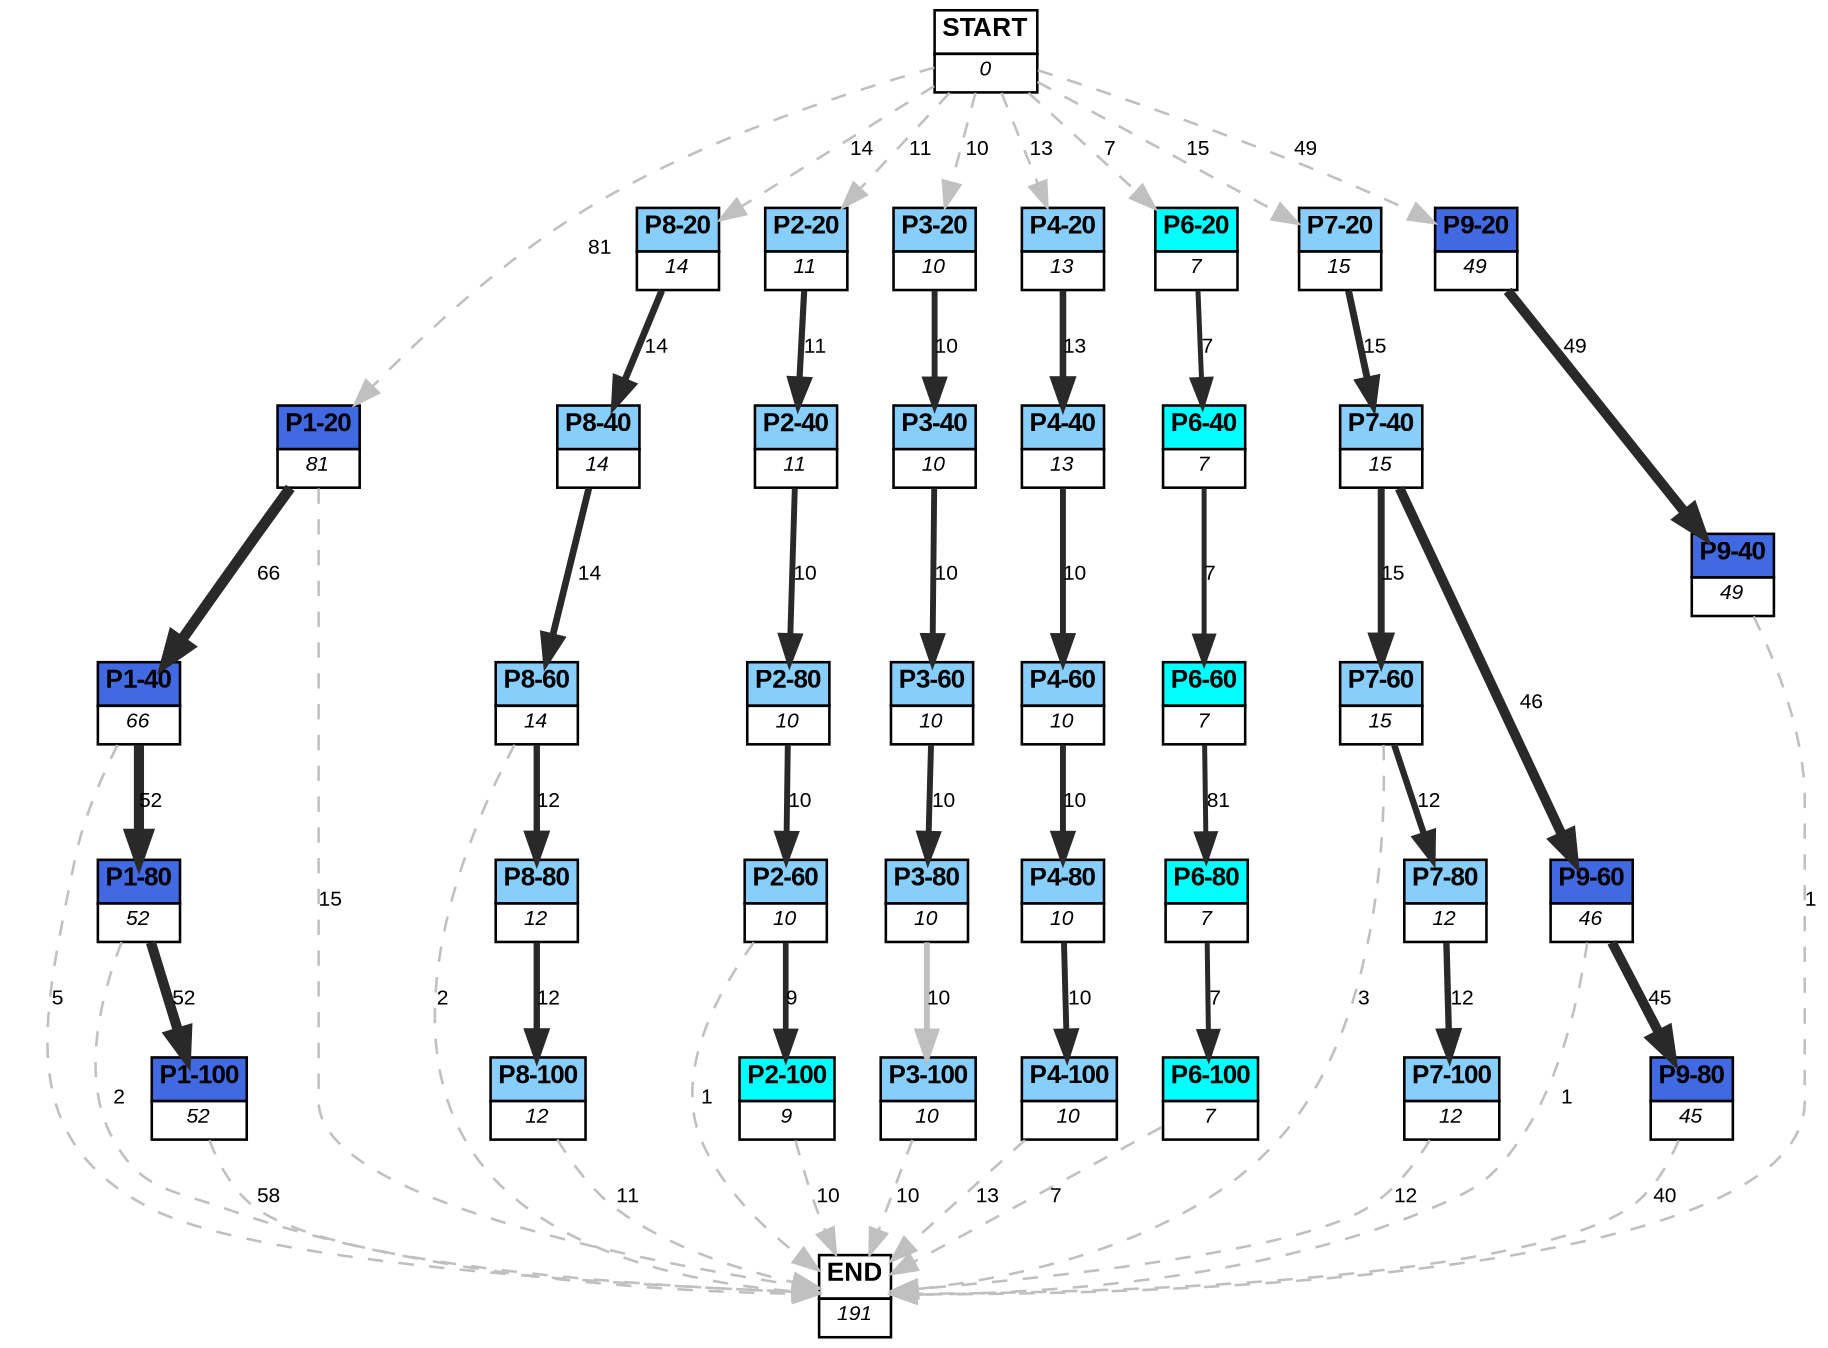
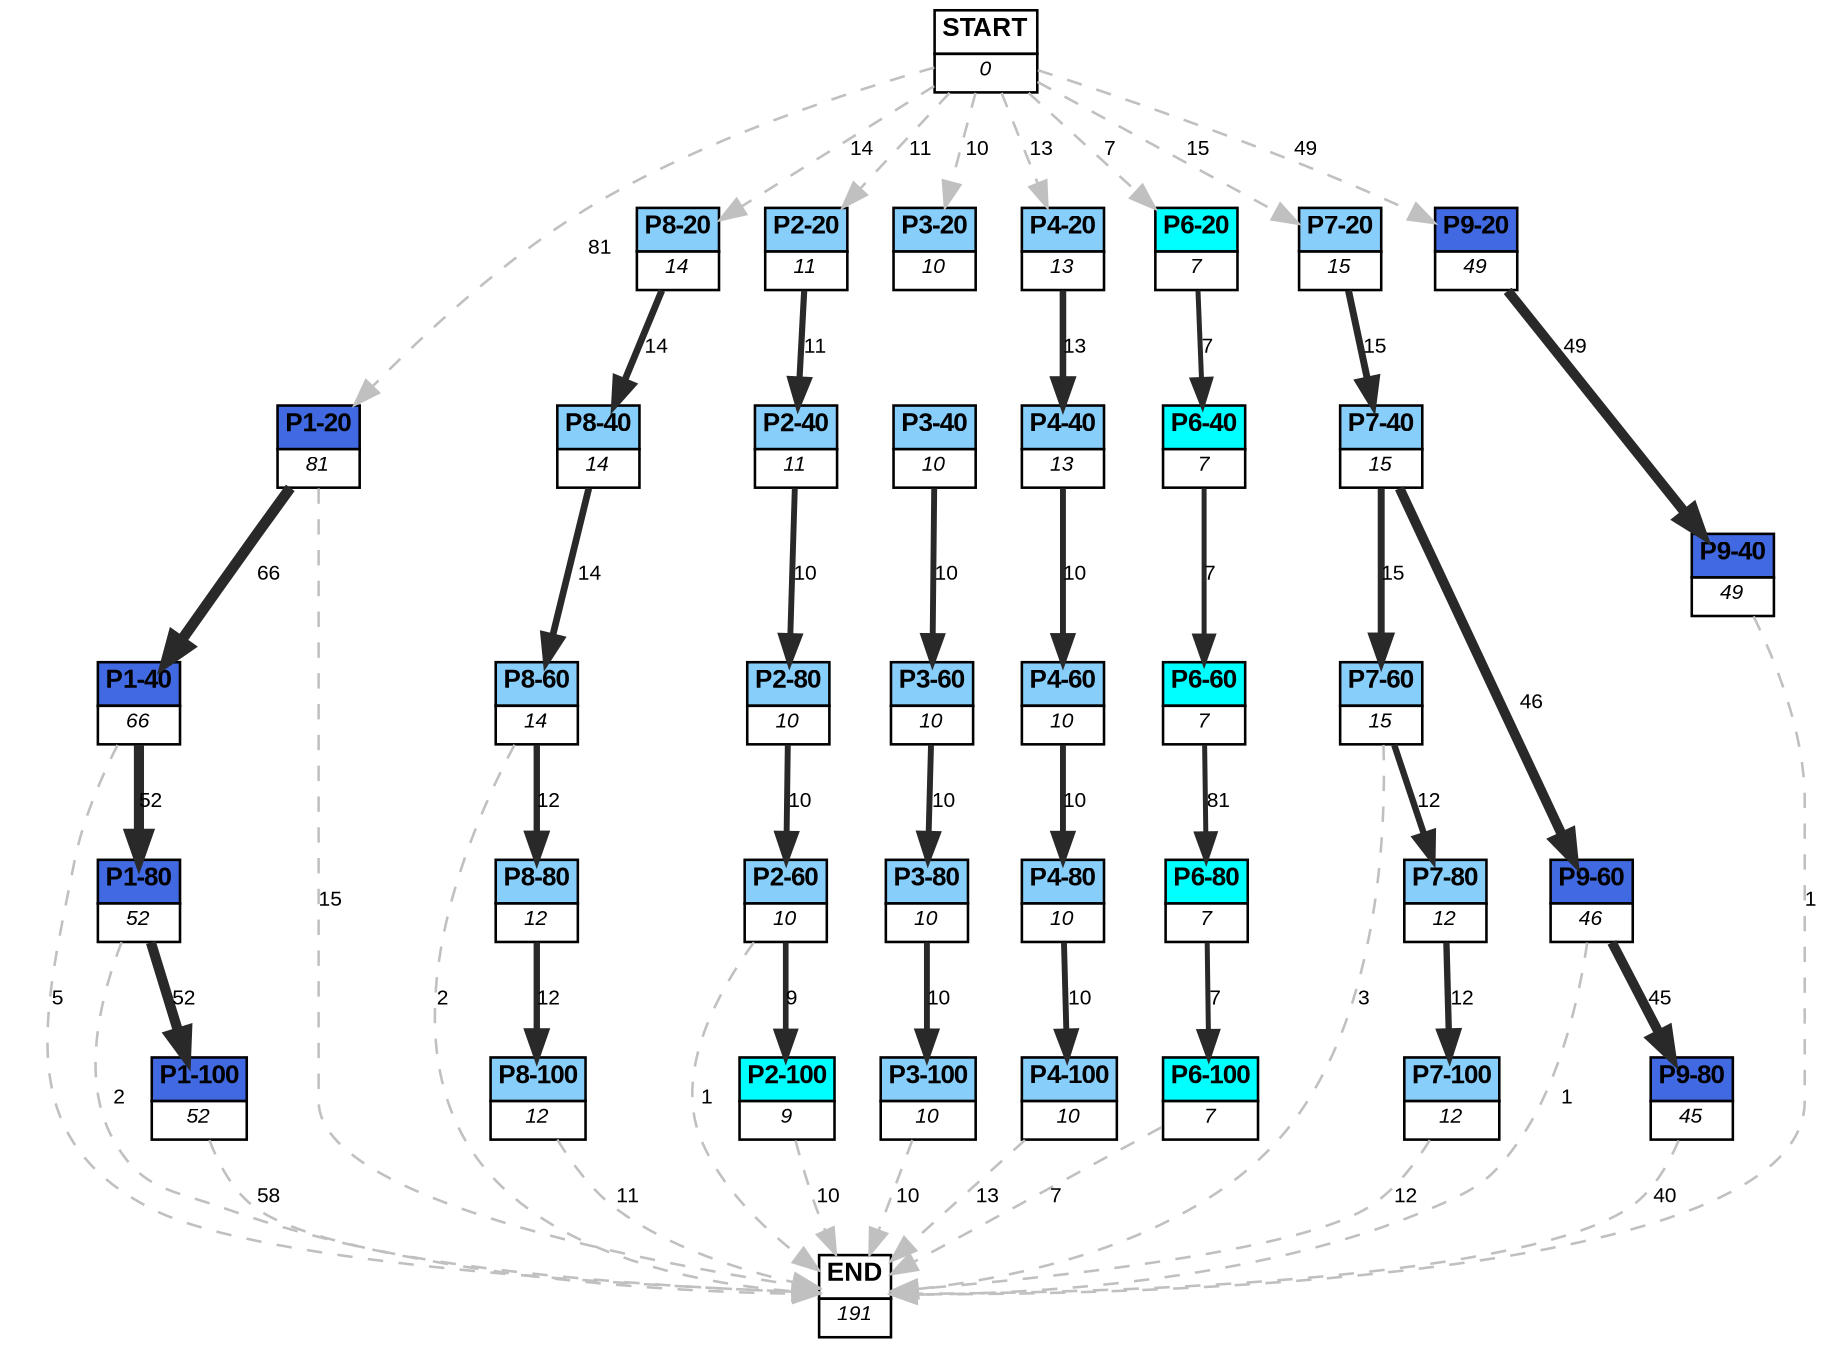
edge "P3-20" -> "P3-40": removed, label "10"
edge "P3-80" -> "P3-100": color grey -> grey16
